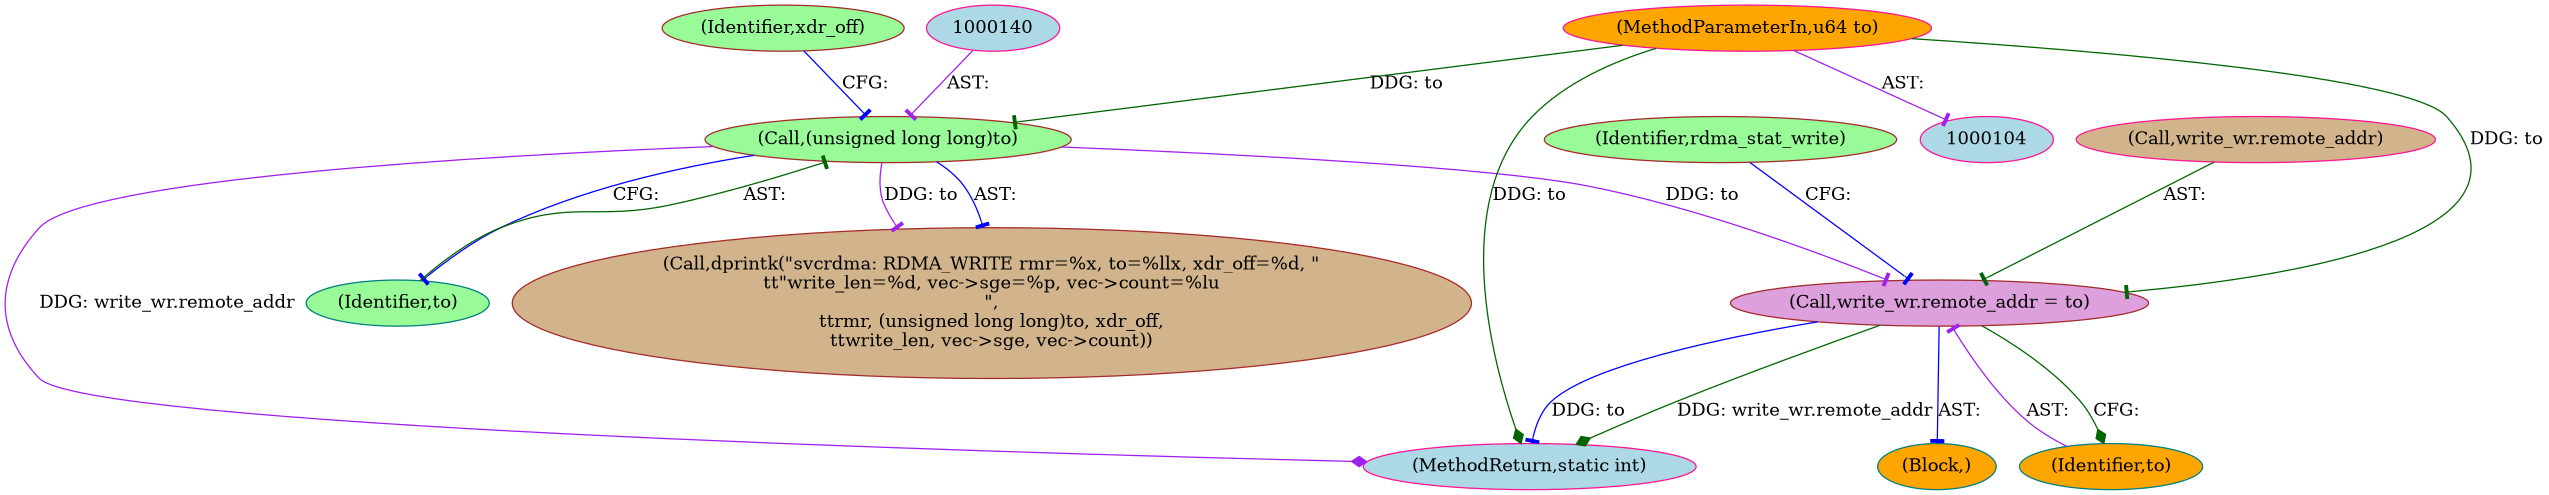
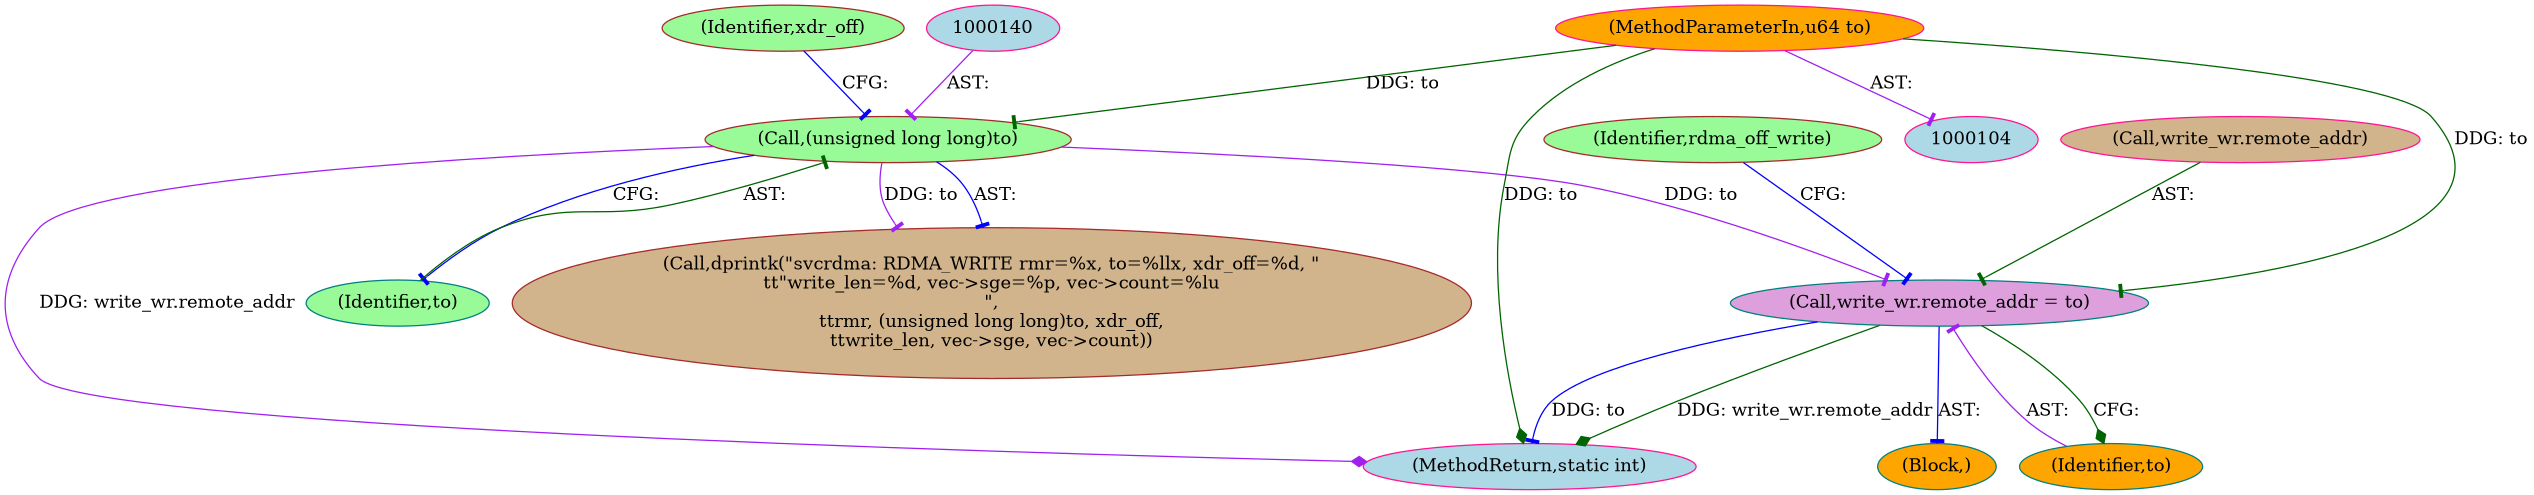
node "(Identifier,rdma_stat_write)": label "(Identifier,rdma_stat_write)" -> "(Identifier,rdma_off_write)"
node "(Call,write_wr.remote_addr = to)": color brown -> teal
